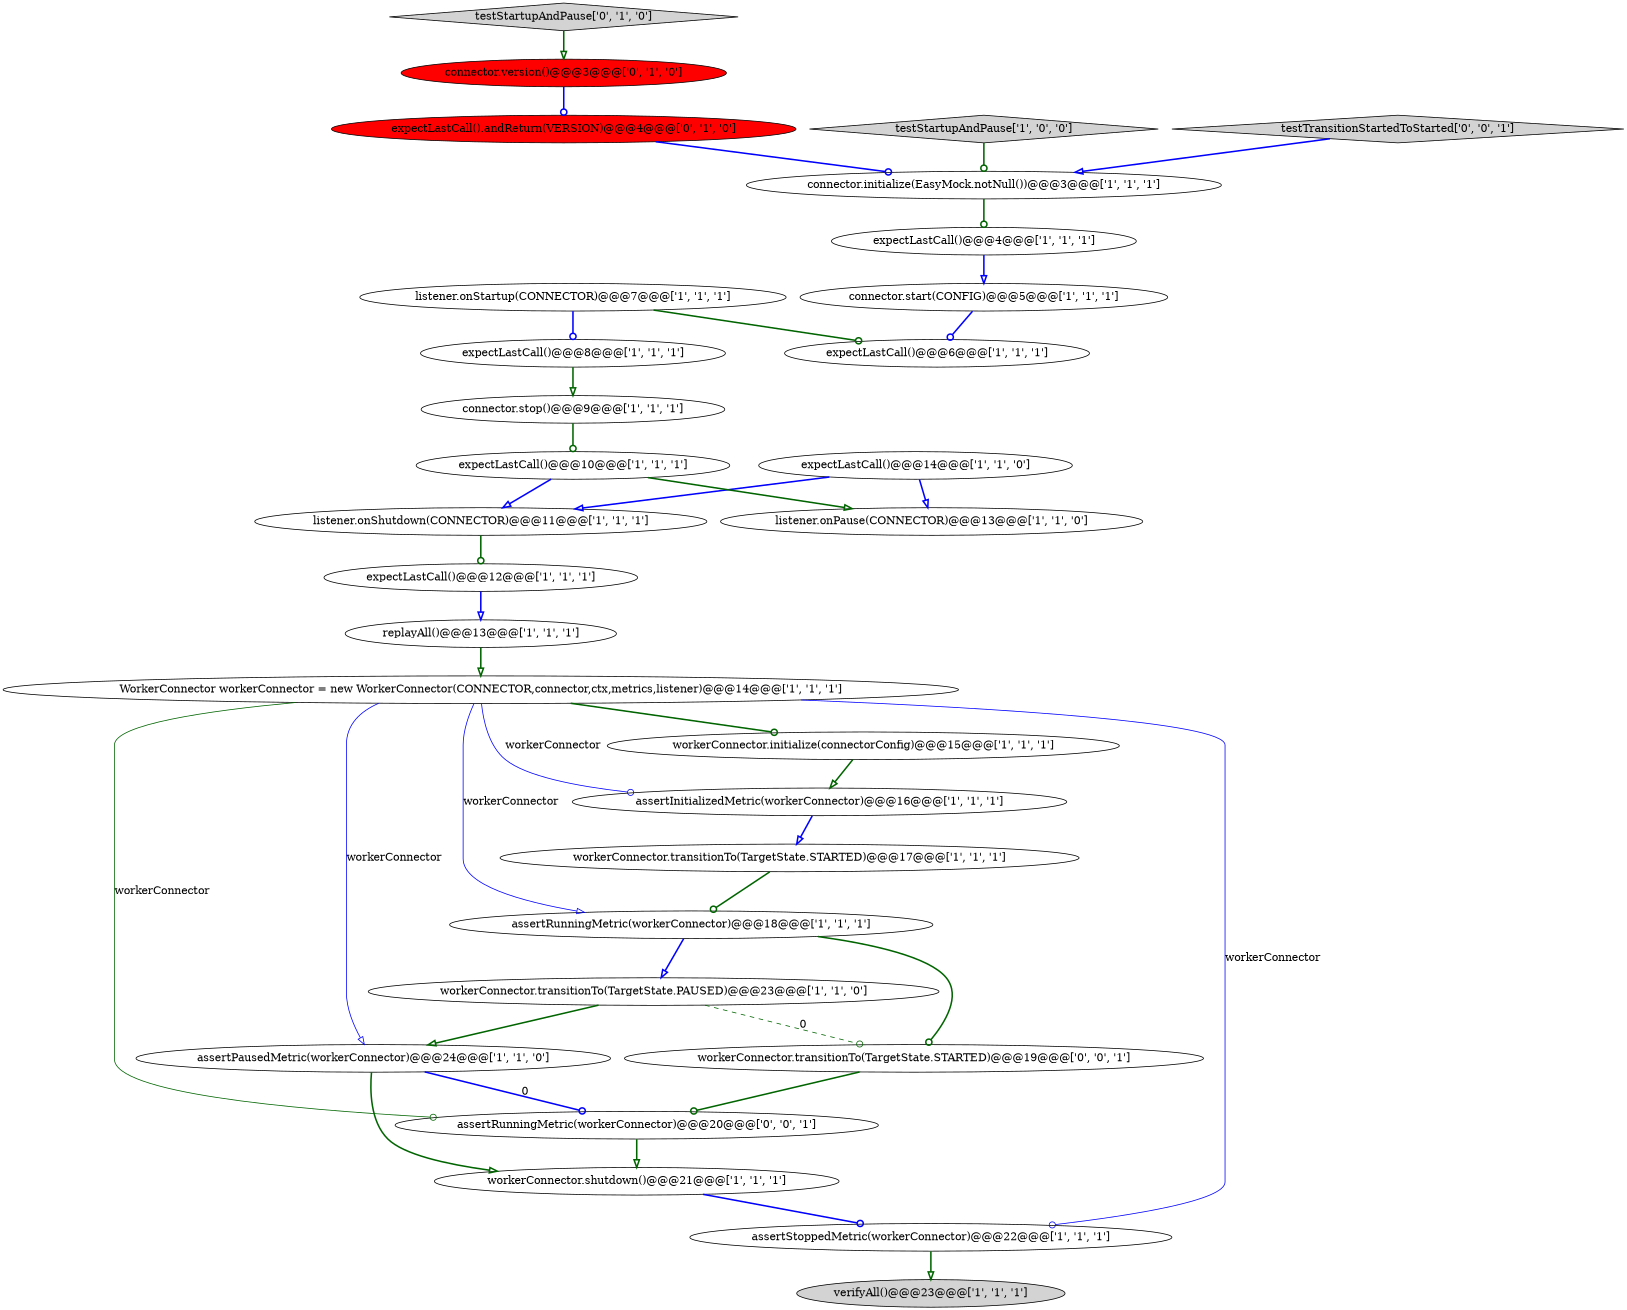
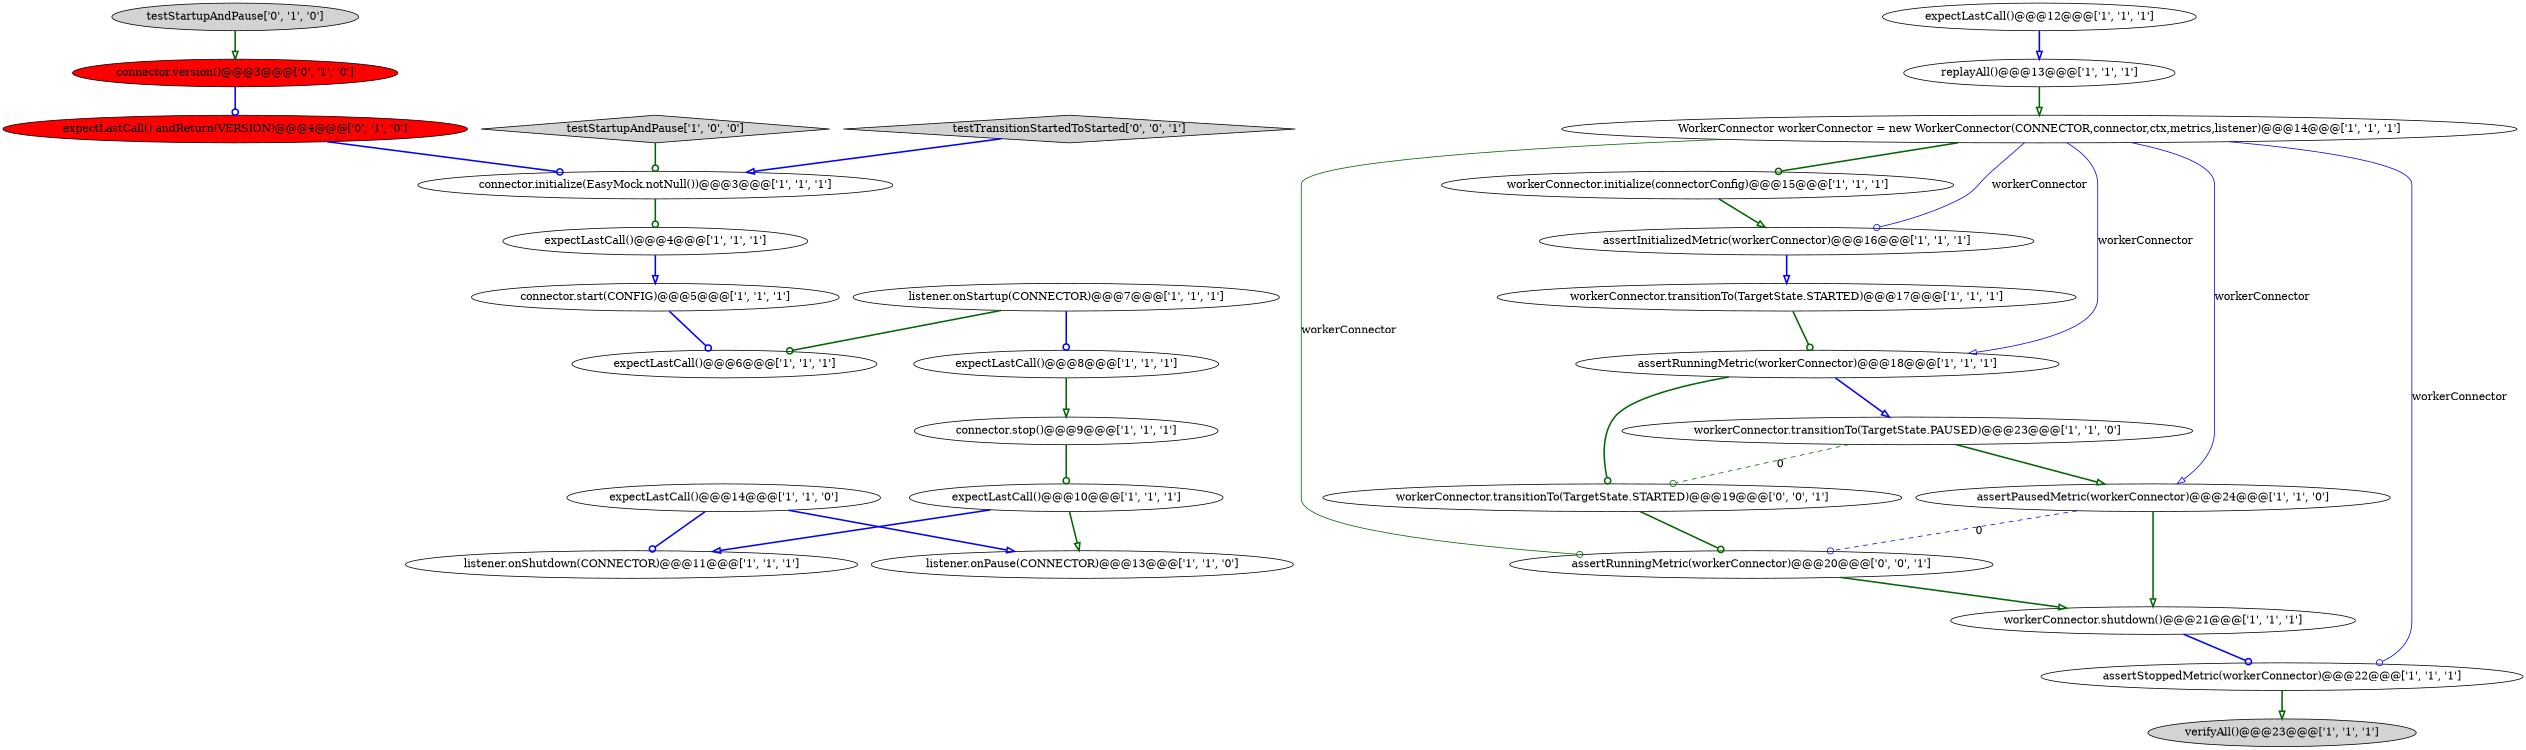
node "testStartupAndPause['0', '1', '0']": shape diamond -> ellipse
edge "expectLastCall()@@@14@@@['1', '1', '0']" -> "listener.onShutdown(CONNECTOR)@@@11@@@['1', '1', '1']": arrowhead onormal -> odot
edge "listener.onShutdown(CONNECTOR)@@@11@@@['1', '1', '1']" -> "expectLastCall()@@@12@@@['1', '1', '1']": removed
edge "assertPausedMetric(workerConnector)@@@24@@@['1', '1', '0']" -> "assertRunningMetric(workerConnector)@@@20@@@['0', '0', '1']": style bold -> dashed
